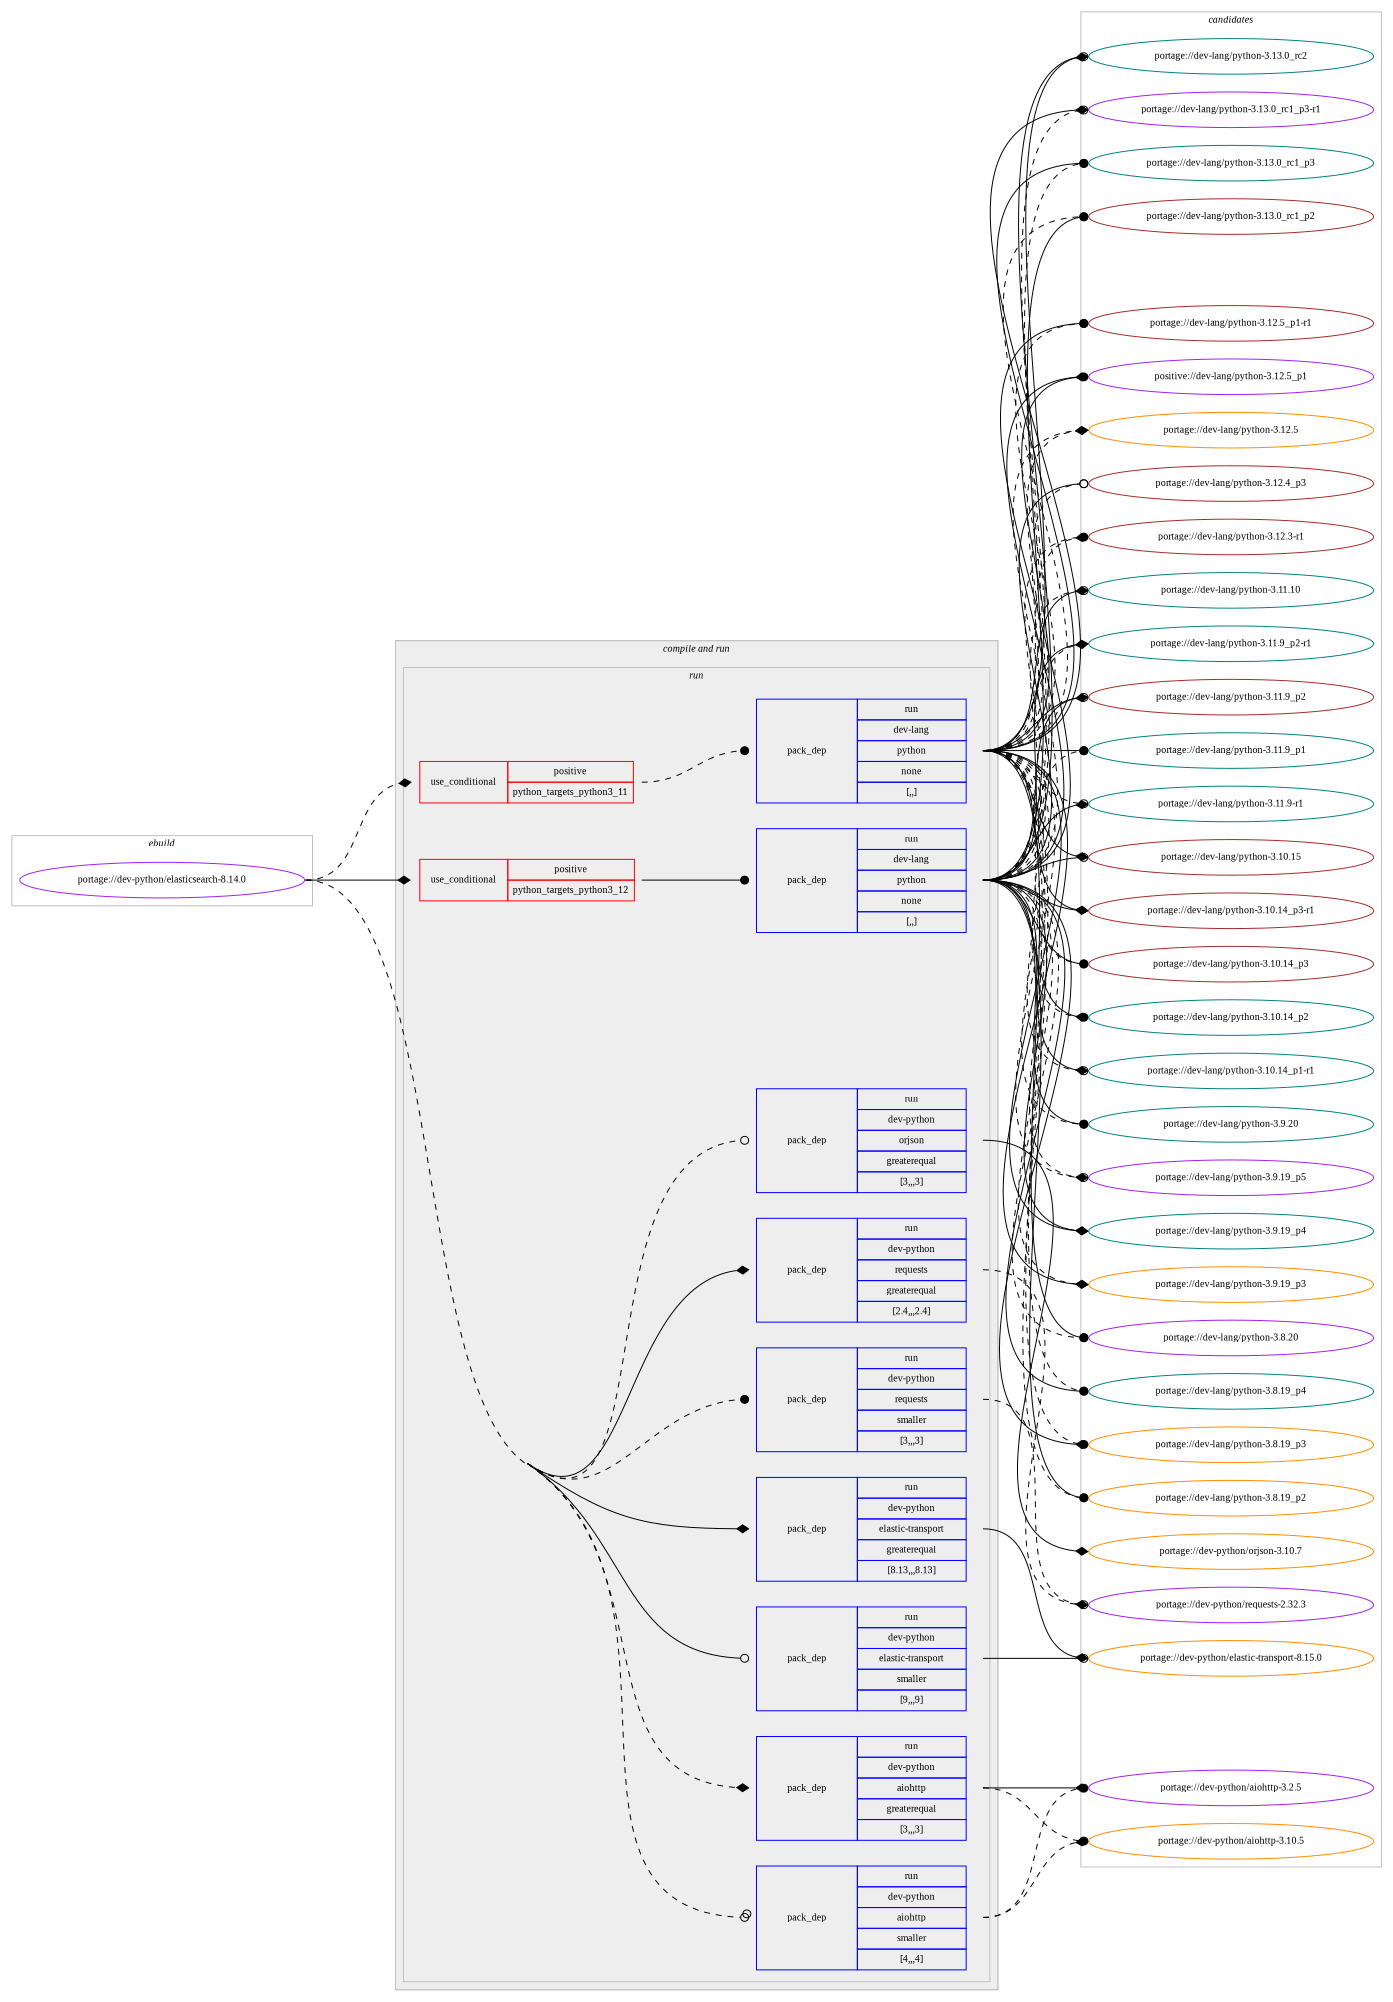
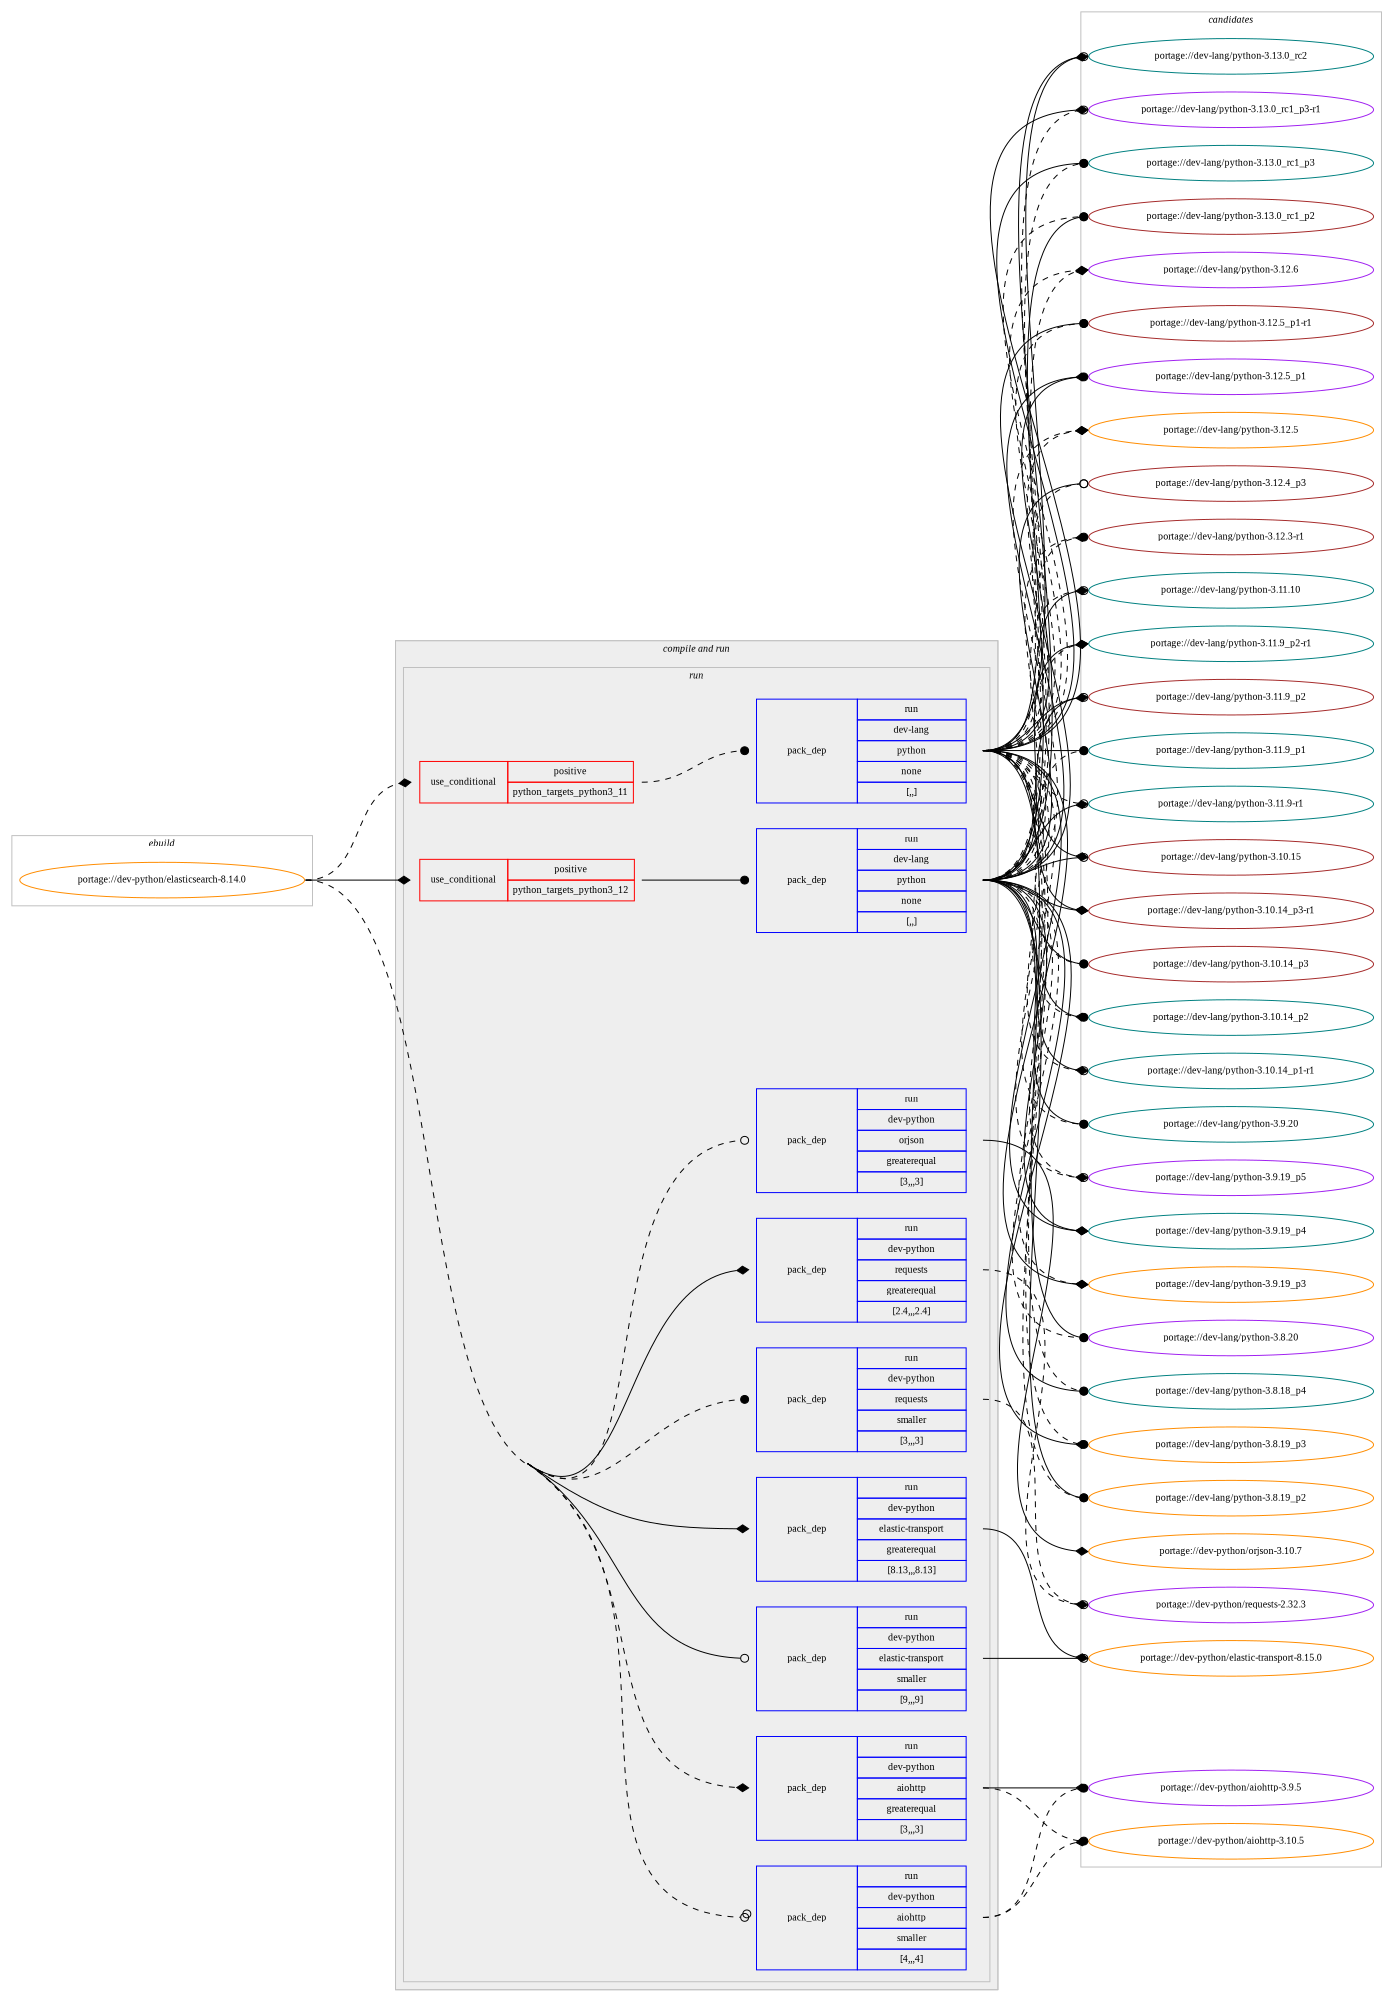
node "portage://dev-lang/python-3.12.6": added
node "positive://dev-lang/python-3.12.5_p1": label "positive://dev-lang/python-3.12.5_p1" -> "portage://dev-lang/python-3.12.5_p1"
node "portage://dev-python/elasticsearch-8.14.0": color purple -> darkorange
node "portage://dev-lang/python-3.8.19_p4": label "portage://dev-lang/python-3.8.19_p4" -> "portage://dev-lang/python-3.8.18_p4"
node "portage://dev-python/aiohttp-3.2.5": label "portage://dev-python/aiohttp-3.2.5" -> "portage://dev-python/aiohttp-3.9.5"
